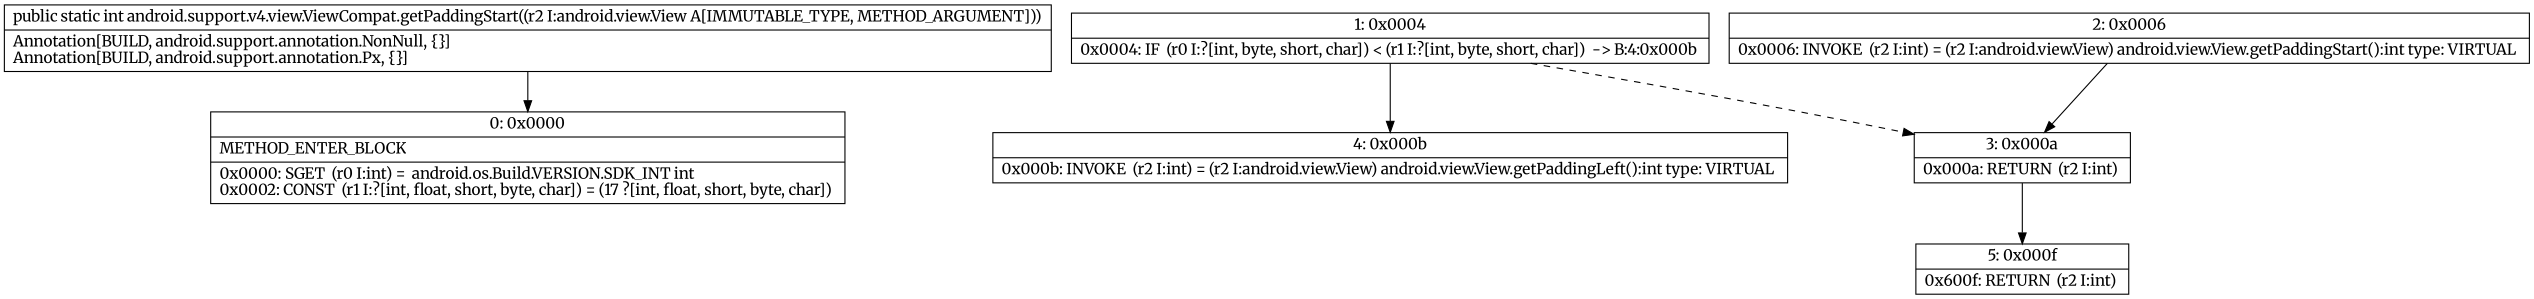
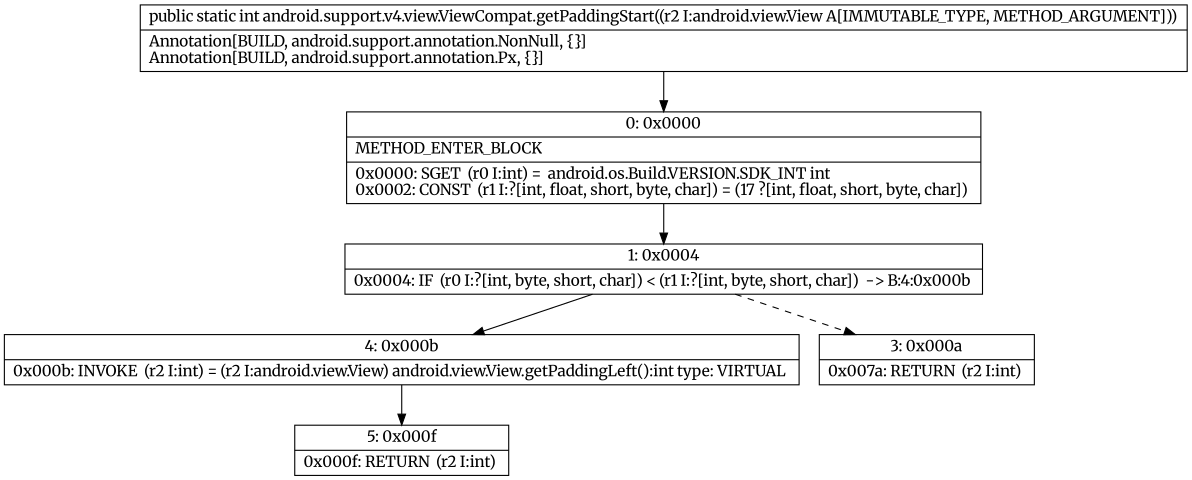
node "2: 0x0006": removed
node "3: 0x000a": text "0x000a: RETURN  (r2 I:int)" -> "0x007a: RETURN  (r2 I:int)"
edge "3: 0x000a" -> "5: 0x000f": now "4: 0x000b" -> "5: 0x000f"
edge "0: 0x0000" -> "1: 0x0004": added
node "5: 0x000f": text "0x600f: RETURN  (r2 I:int)" -> "0x000f: RETURN  (r2 I:int)"
